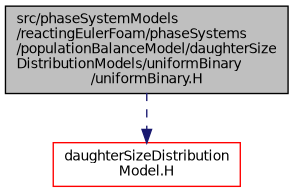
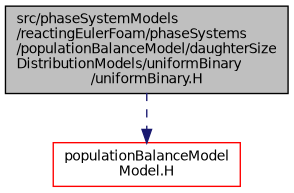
node "daughterSizeDistribution Model.H": label "daughterSizeDistribution Model.H" -> "populationBalanceModel Model.H"
